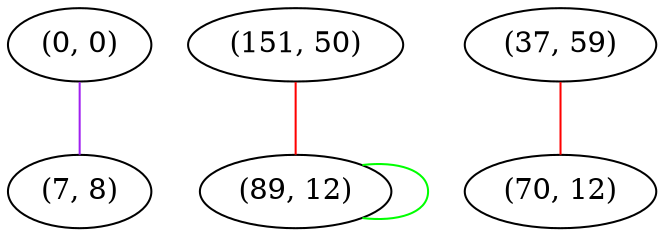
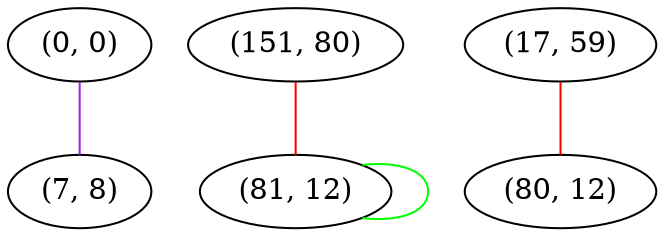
node "(151, 50)": label "(151, 50)" -> "(151, 80)"
node "(37, 59)": label "(37, 59)" -> "(17, 59)"
node "(89, 12)": label "(89, 12)" -> "(81, 12)"
node "(70, 12)": label "(70, 12)" -> "(80, 12)"
